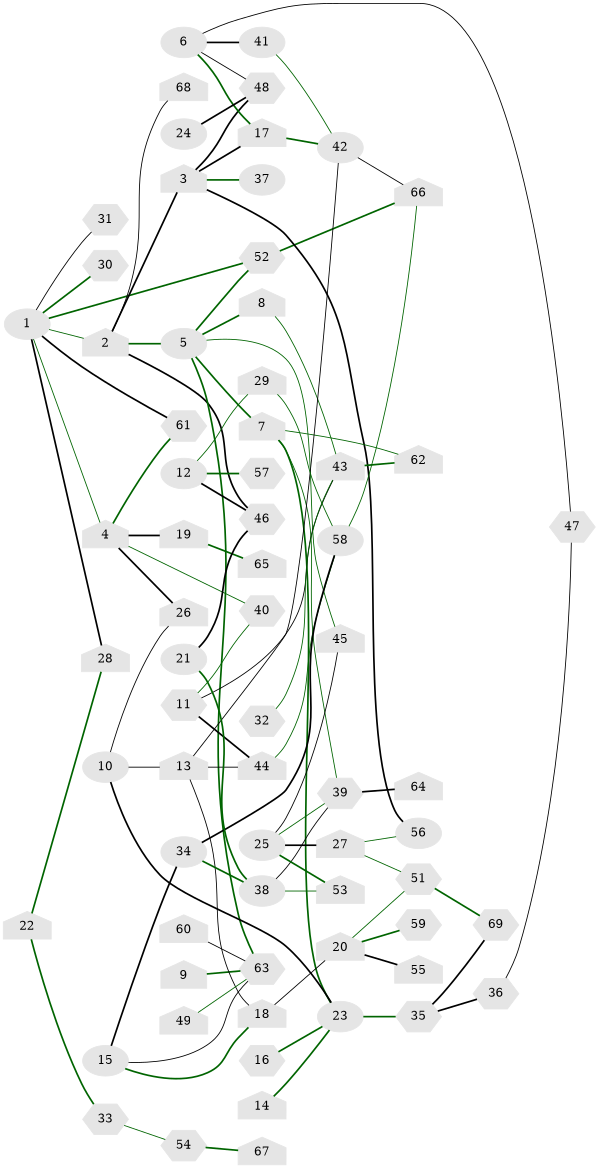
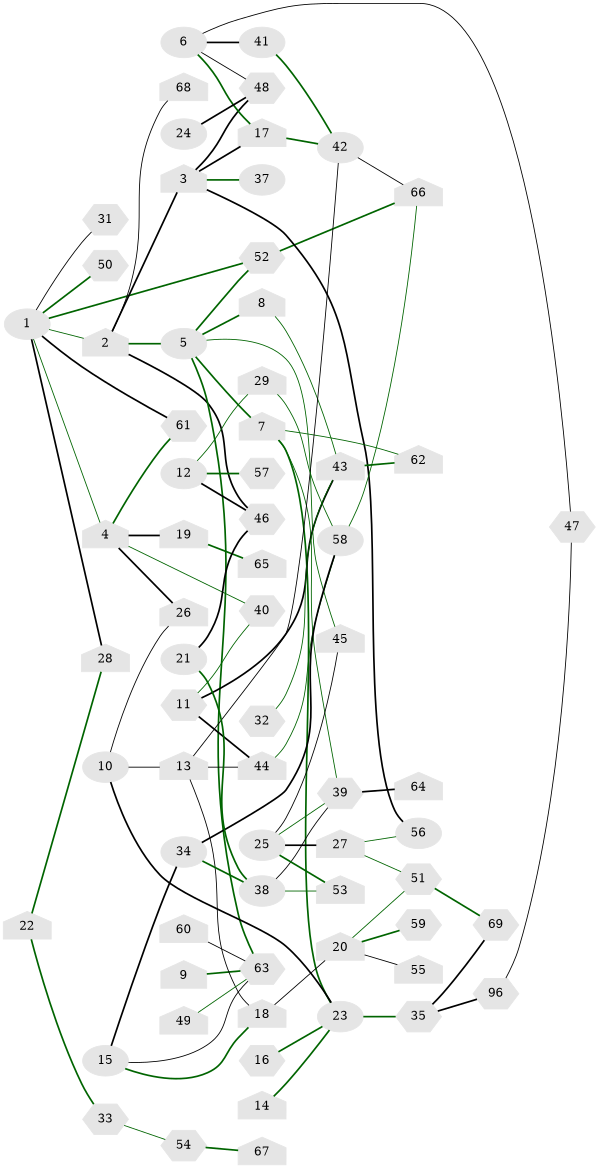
edge "41" -- "42": style solid -> bold
node "30": label "30" -> "50"
edge "43" -- "11": style solid -> bold
edge "20" -- "55": style bold -> solid
node "36": label "36" -> "96"
